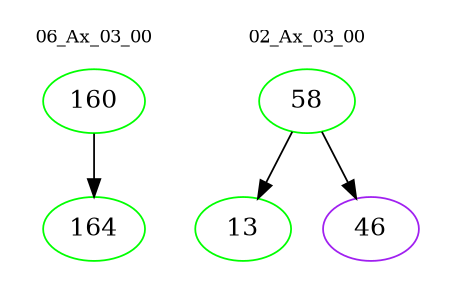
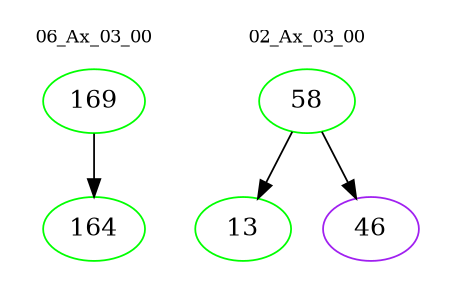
node "160": label "160" -> "169"
